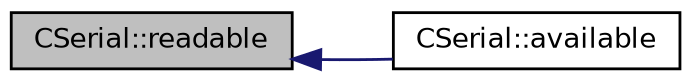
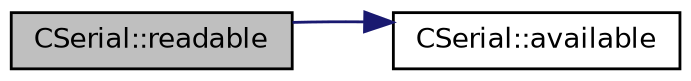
edge "CSerial::available" -> "CSerial::readable": reversed
